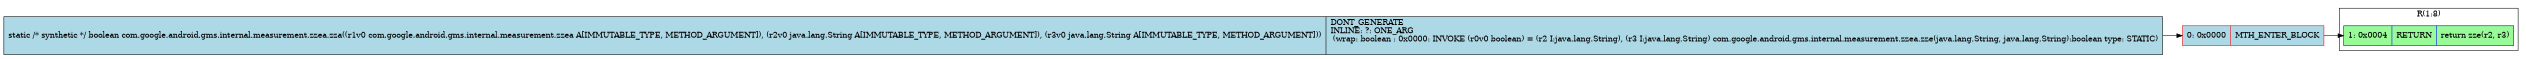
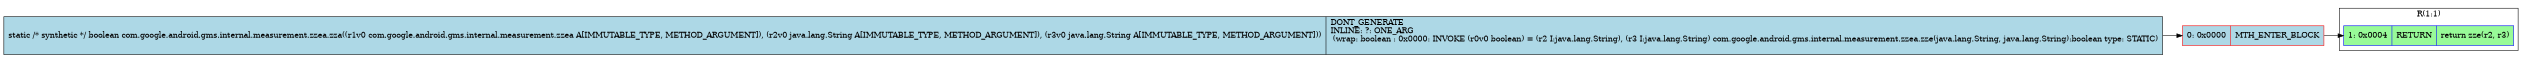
cluster "R(1:8)": label "R(1:8)" -> "R(1:1)"
